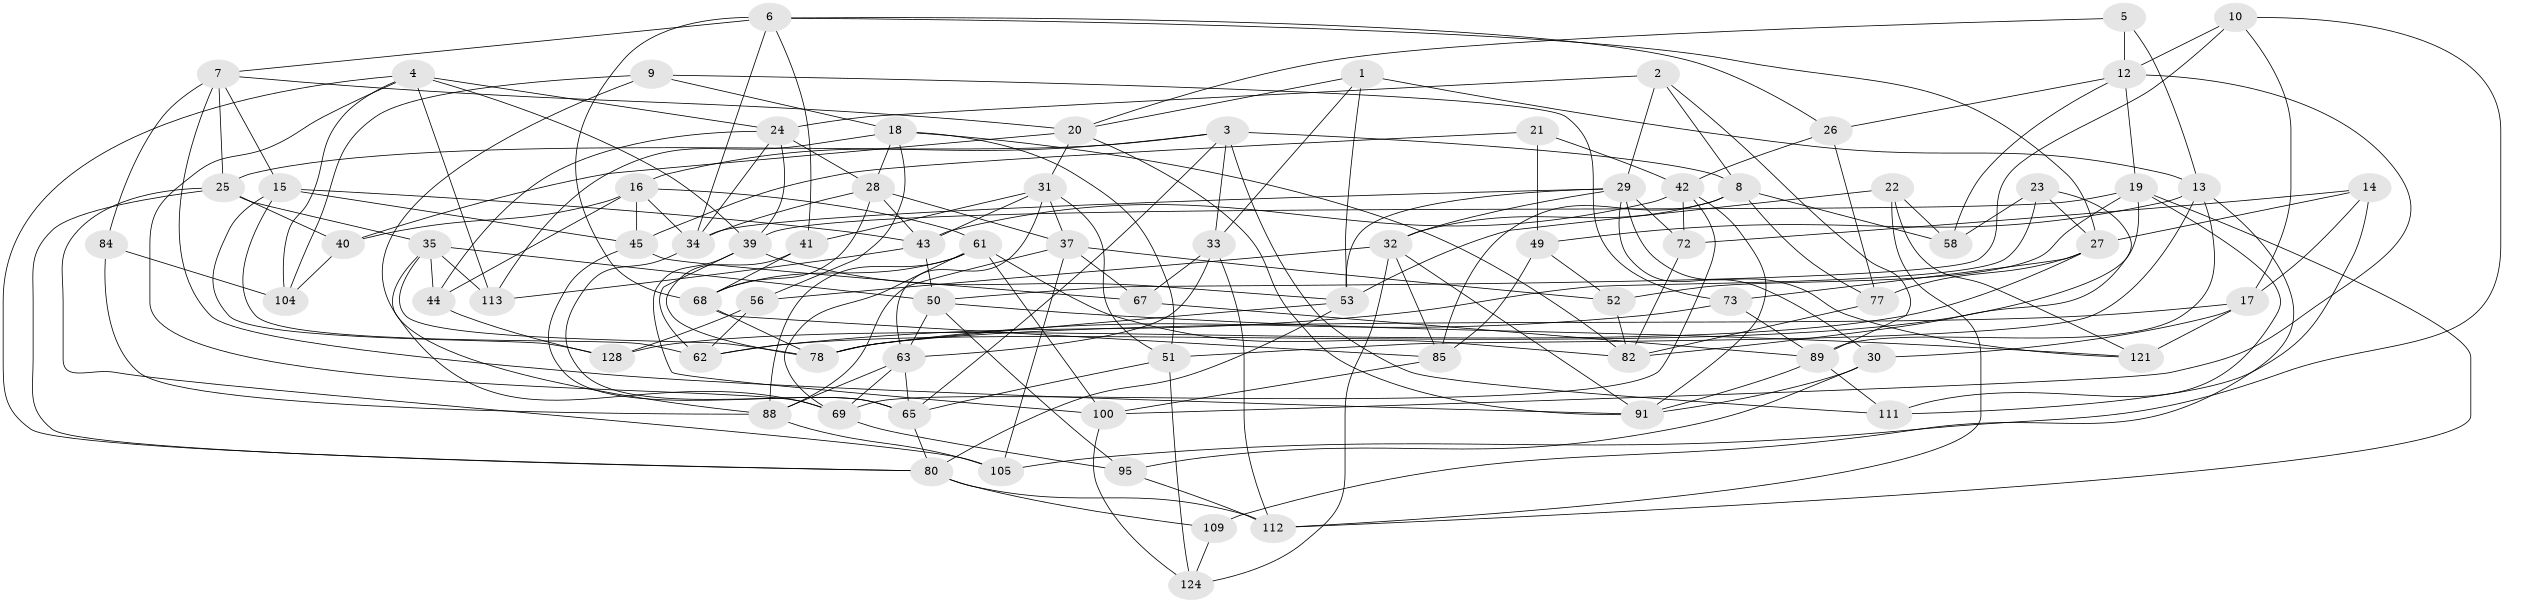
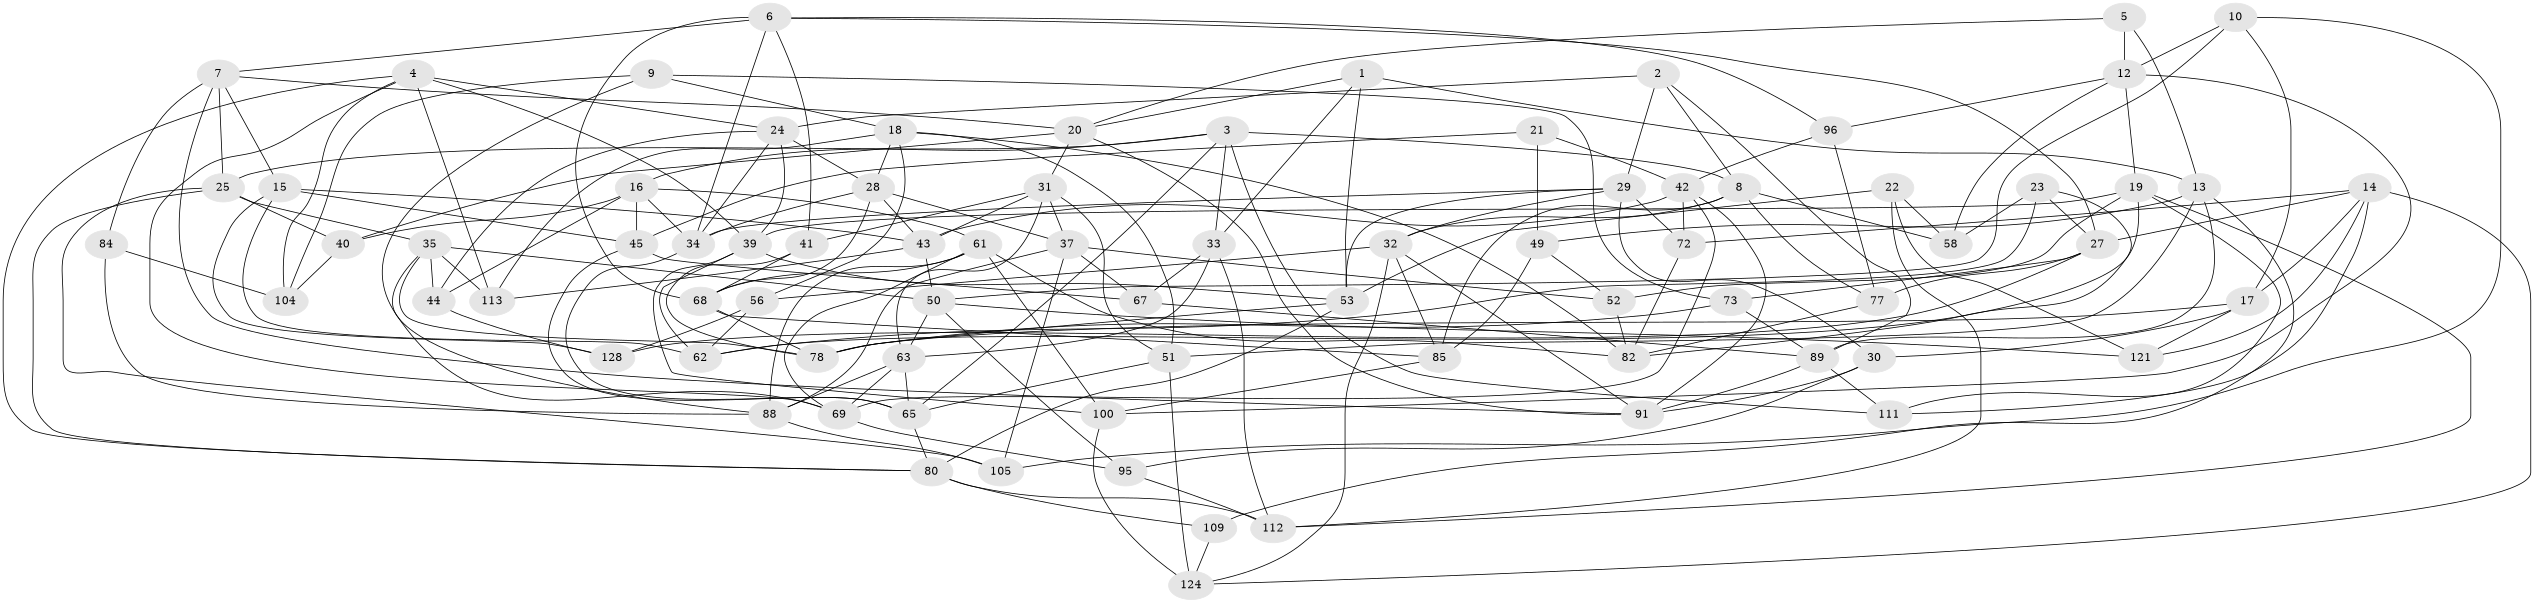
node "26": label "26" -> "96"
edge "29" -- "121": now "14" -- "121"
edge "14" -- "124": added
